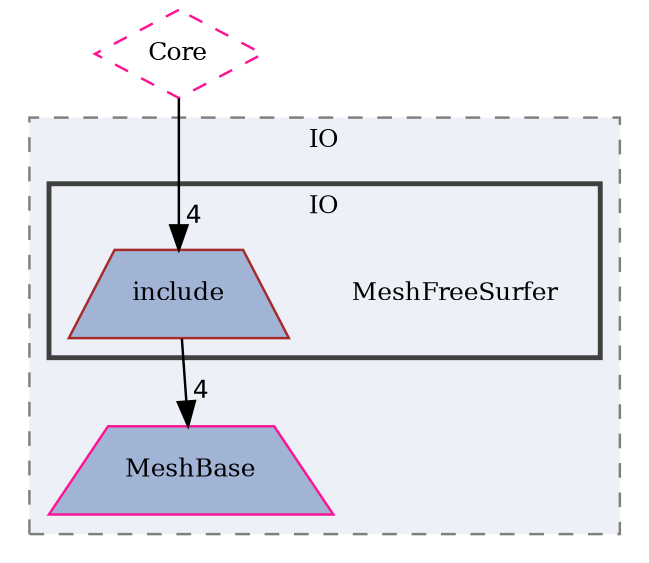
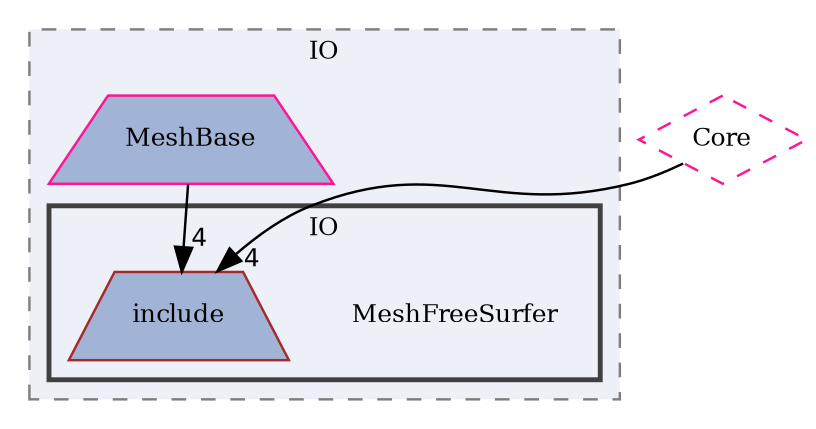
edge "include" -> "MeshBase": reversed
